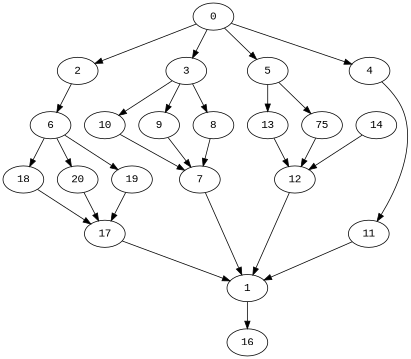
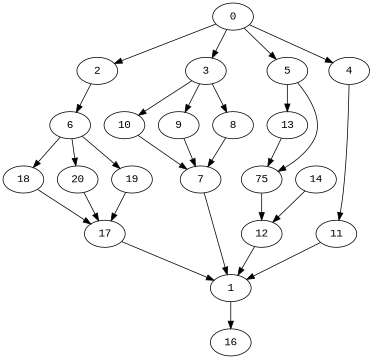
edge "13" -> "12": now "13" -> "75"
